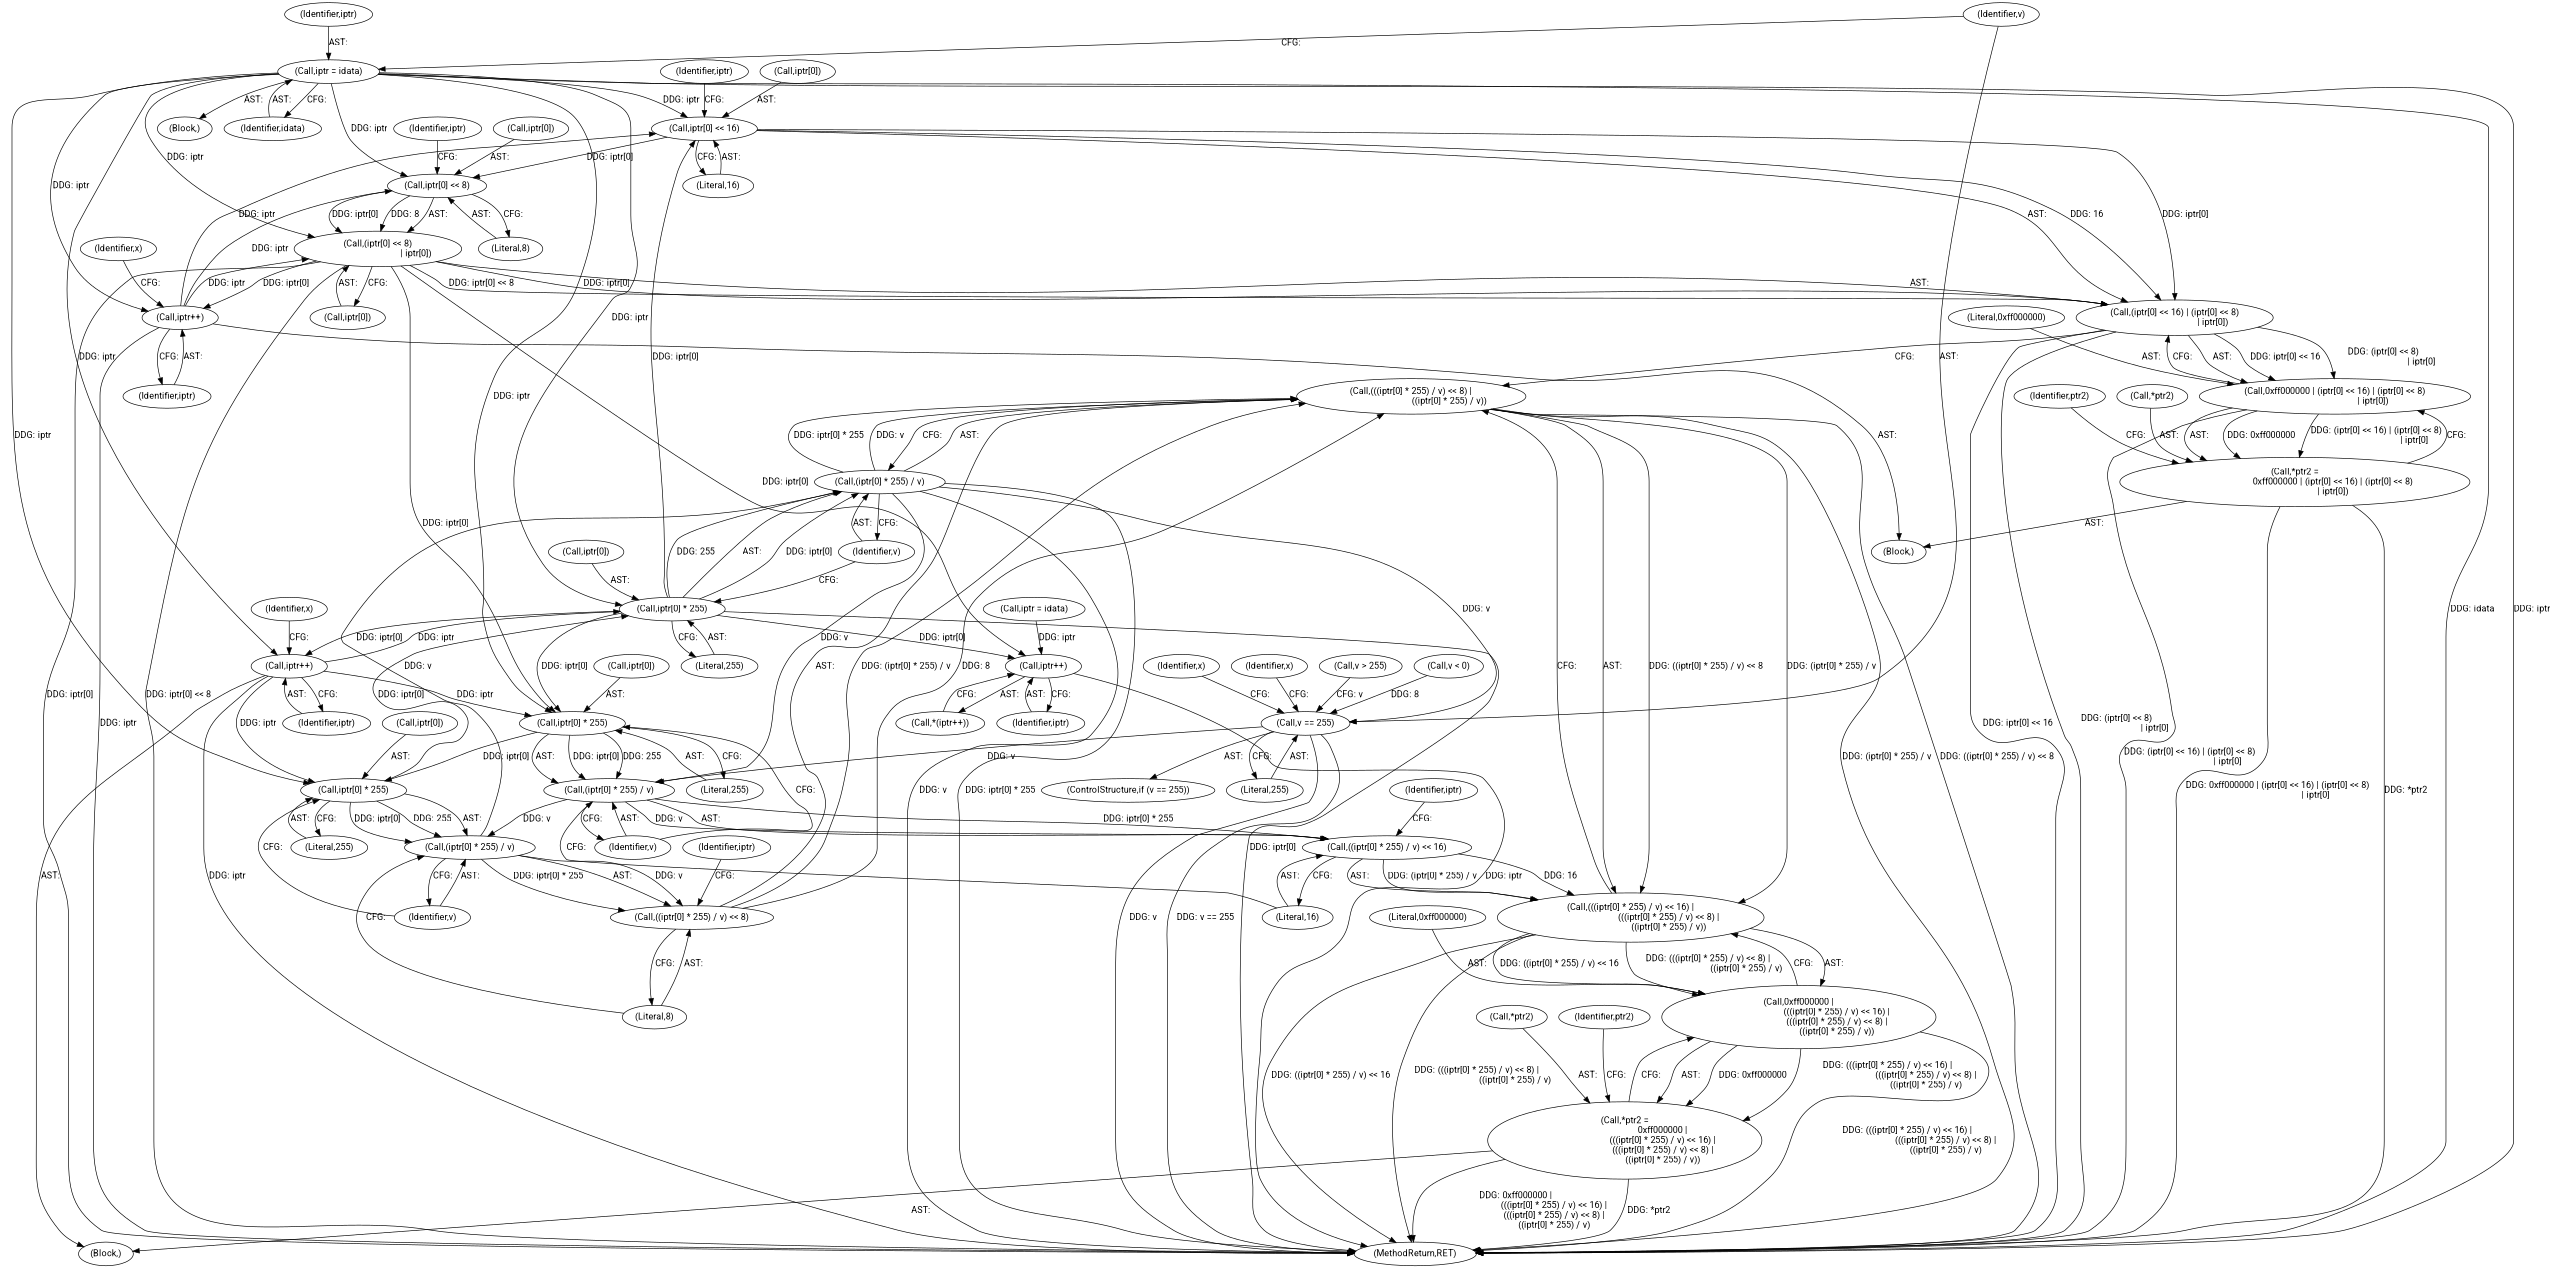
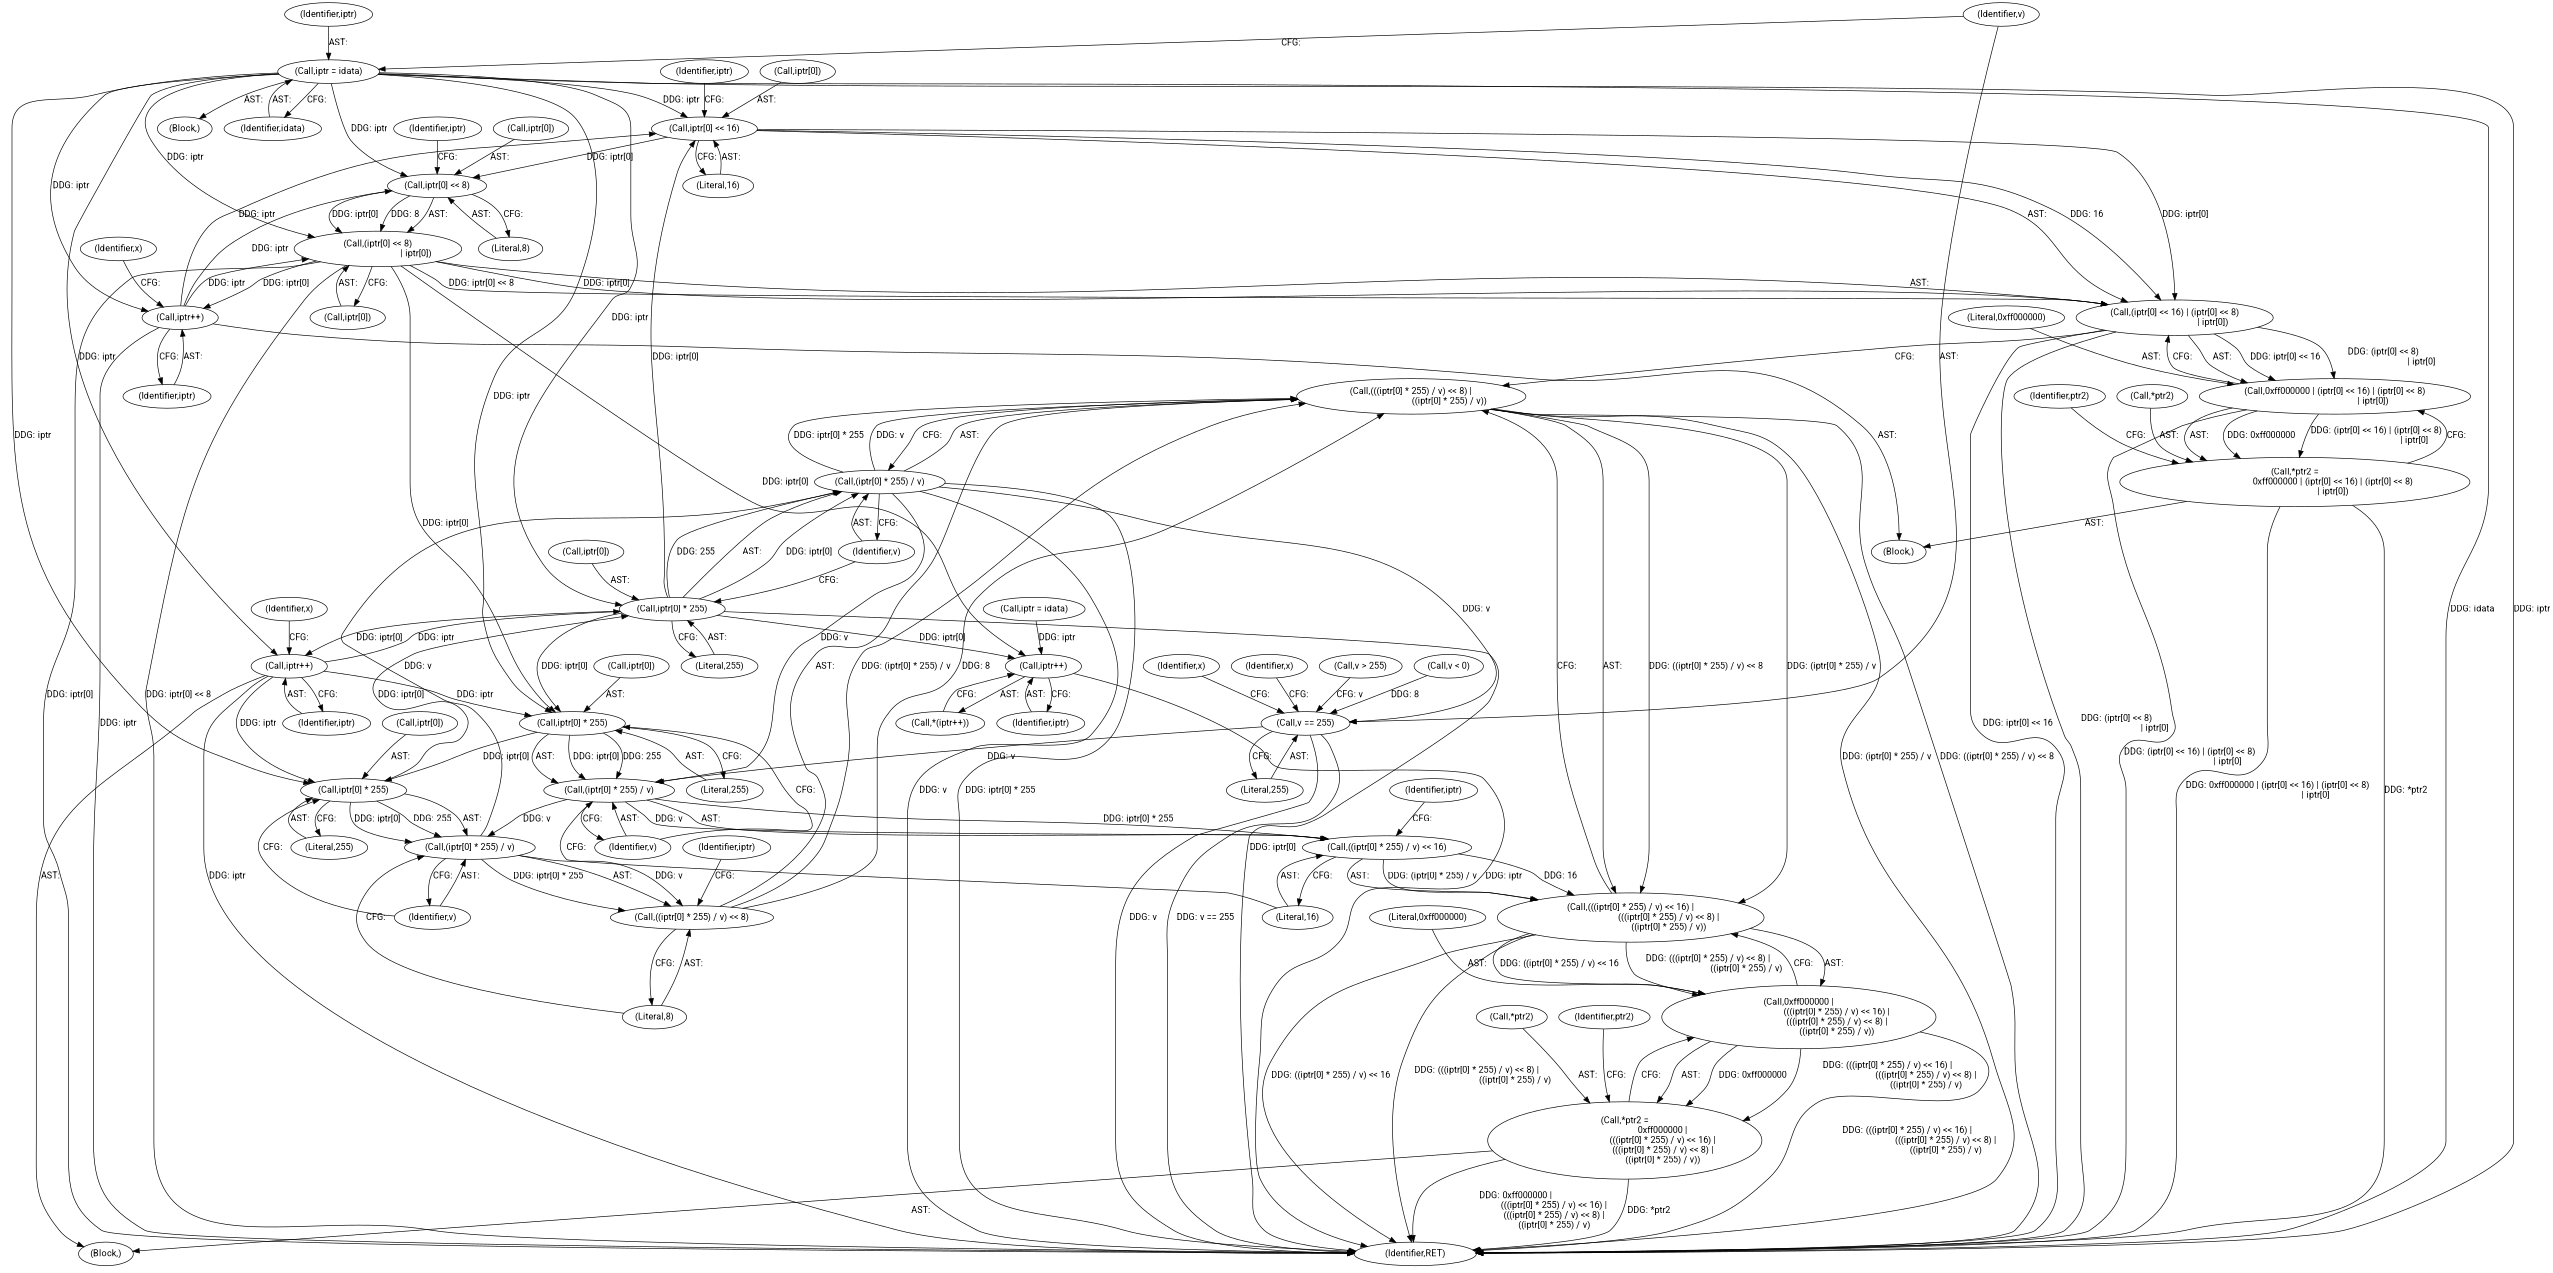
node "(ControlStructure,if (v == 255))": removed
node "(MethodReturn,RET)": label "(MethodReturn,RET)" -> "(Identifier,RET)"
